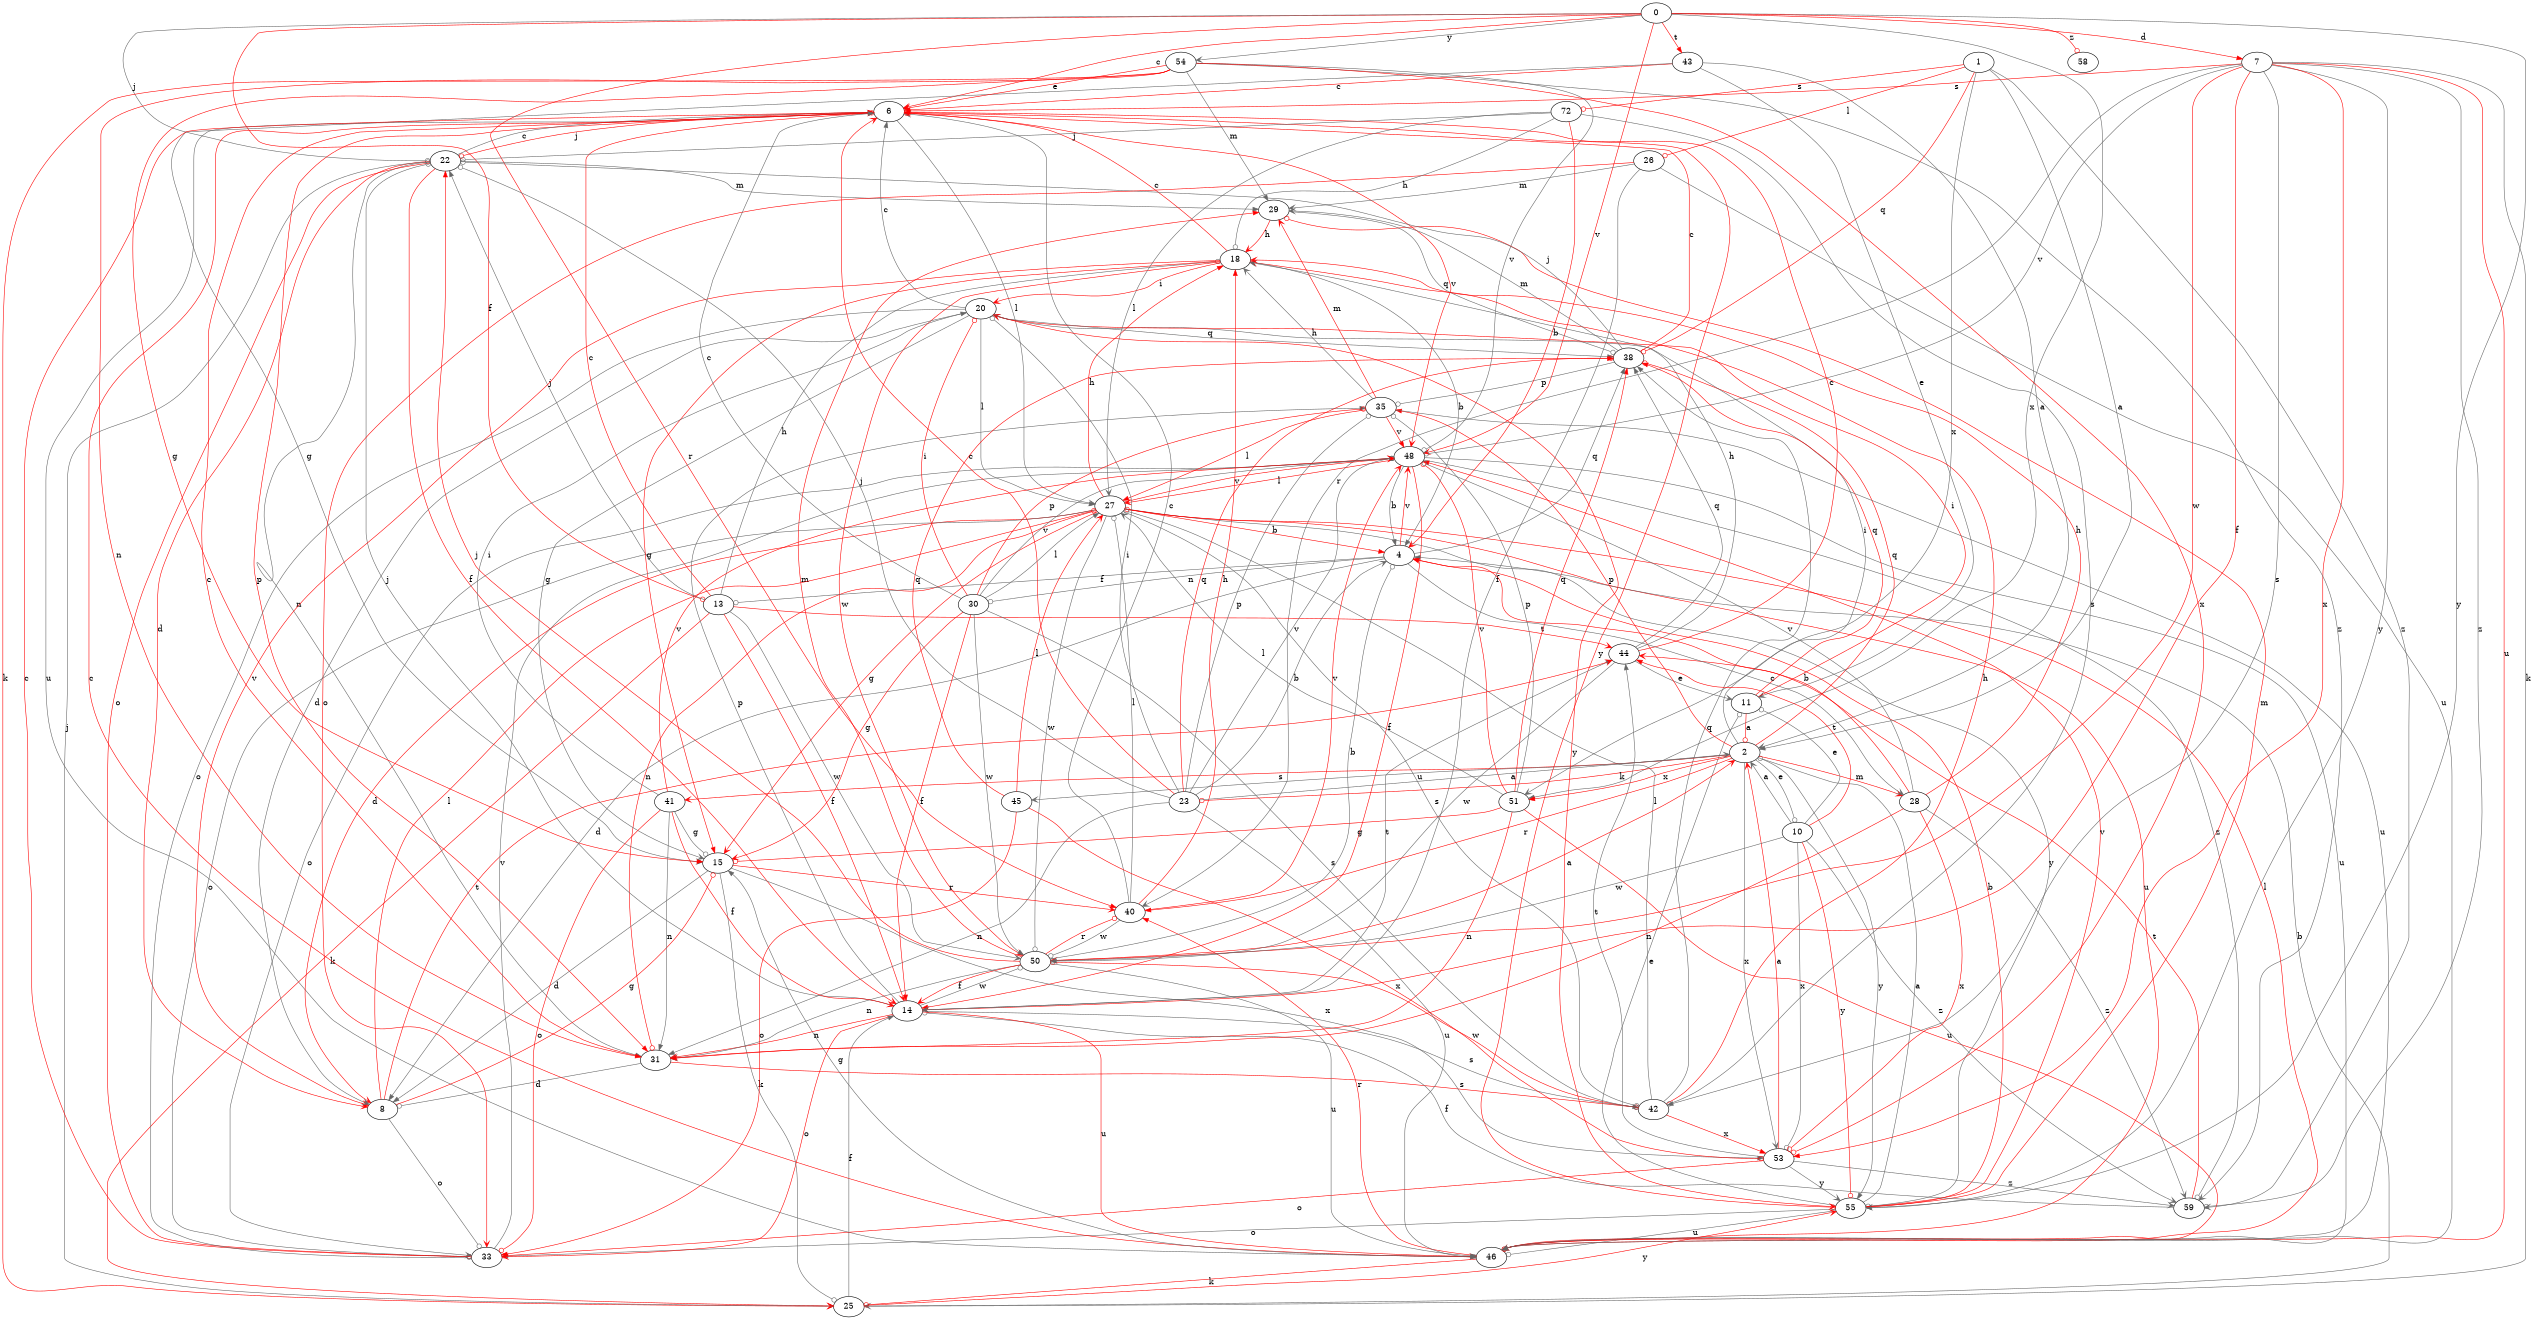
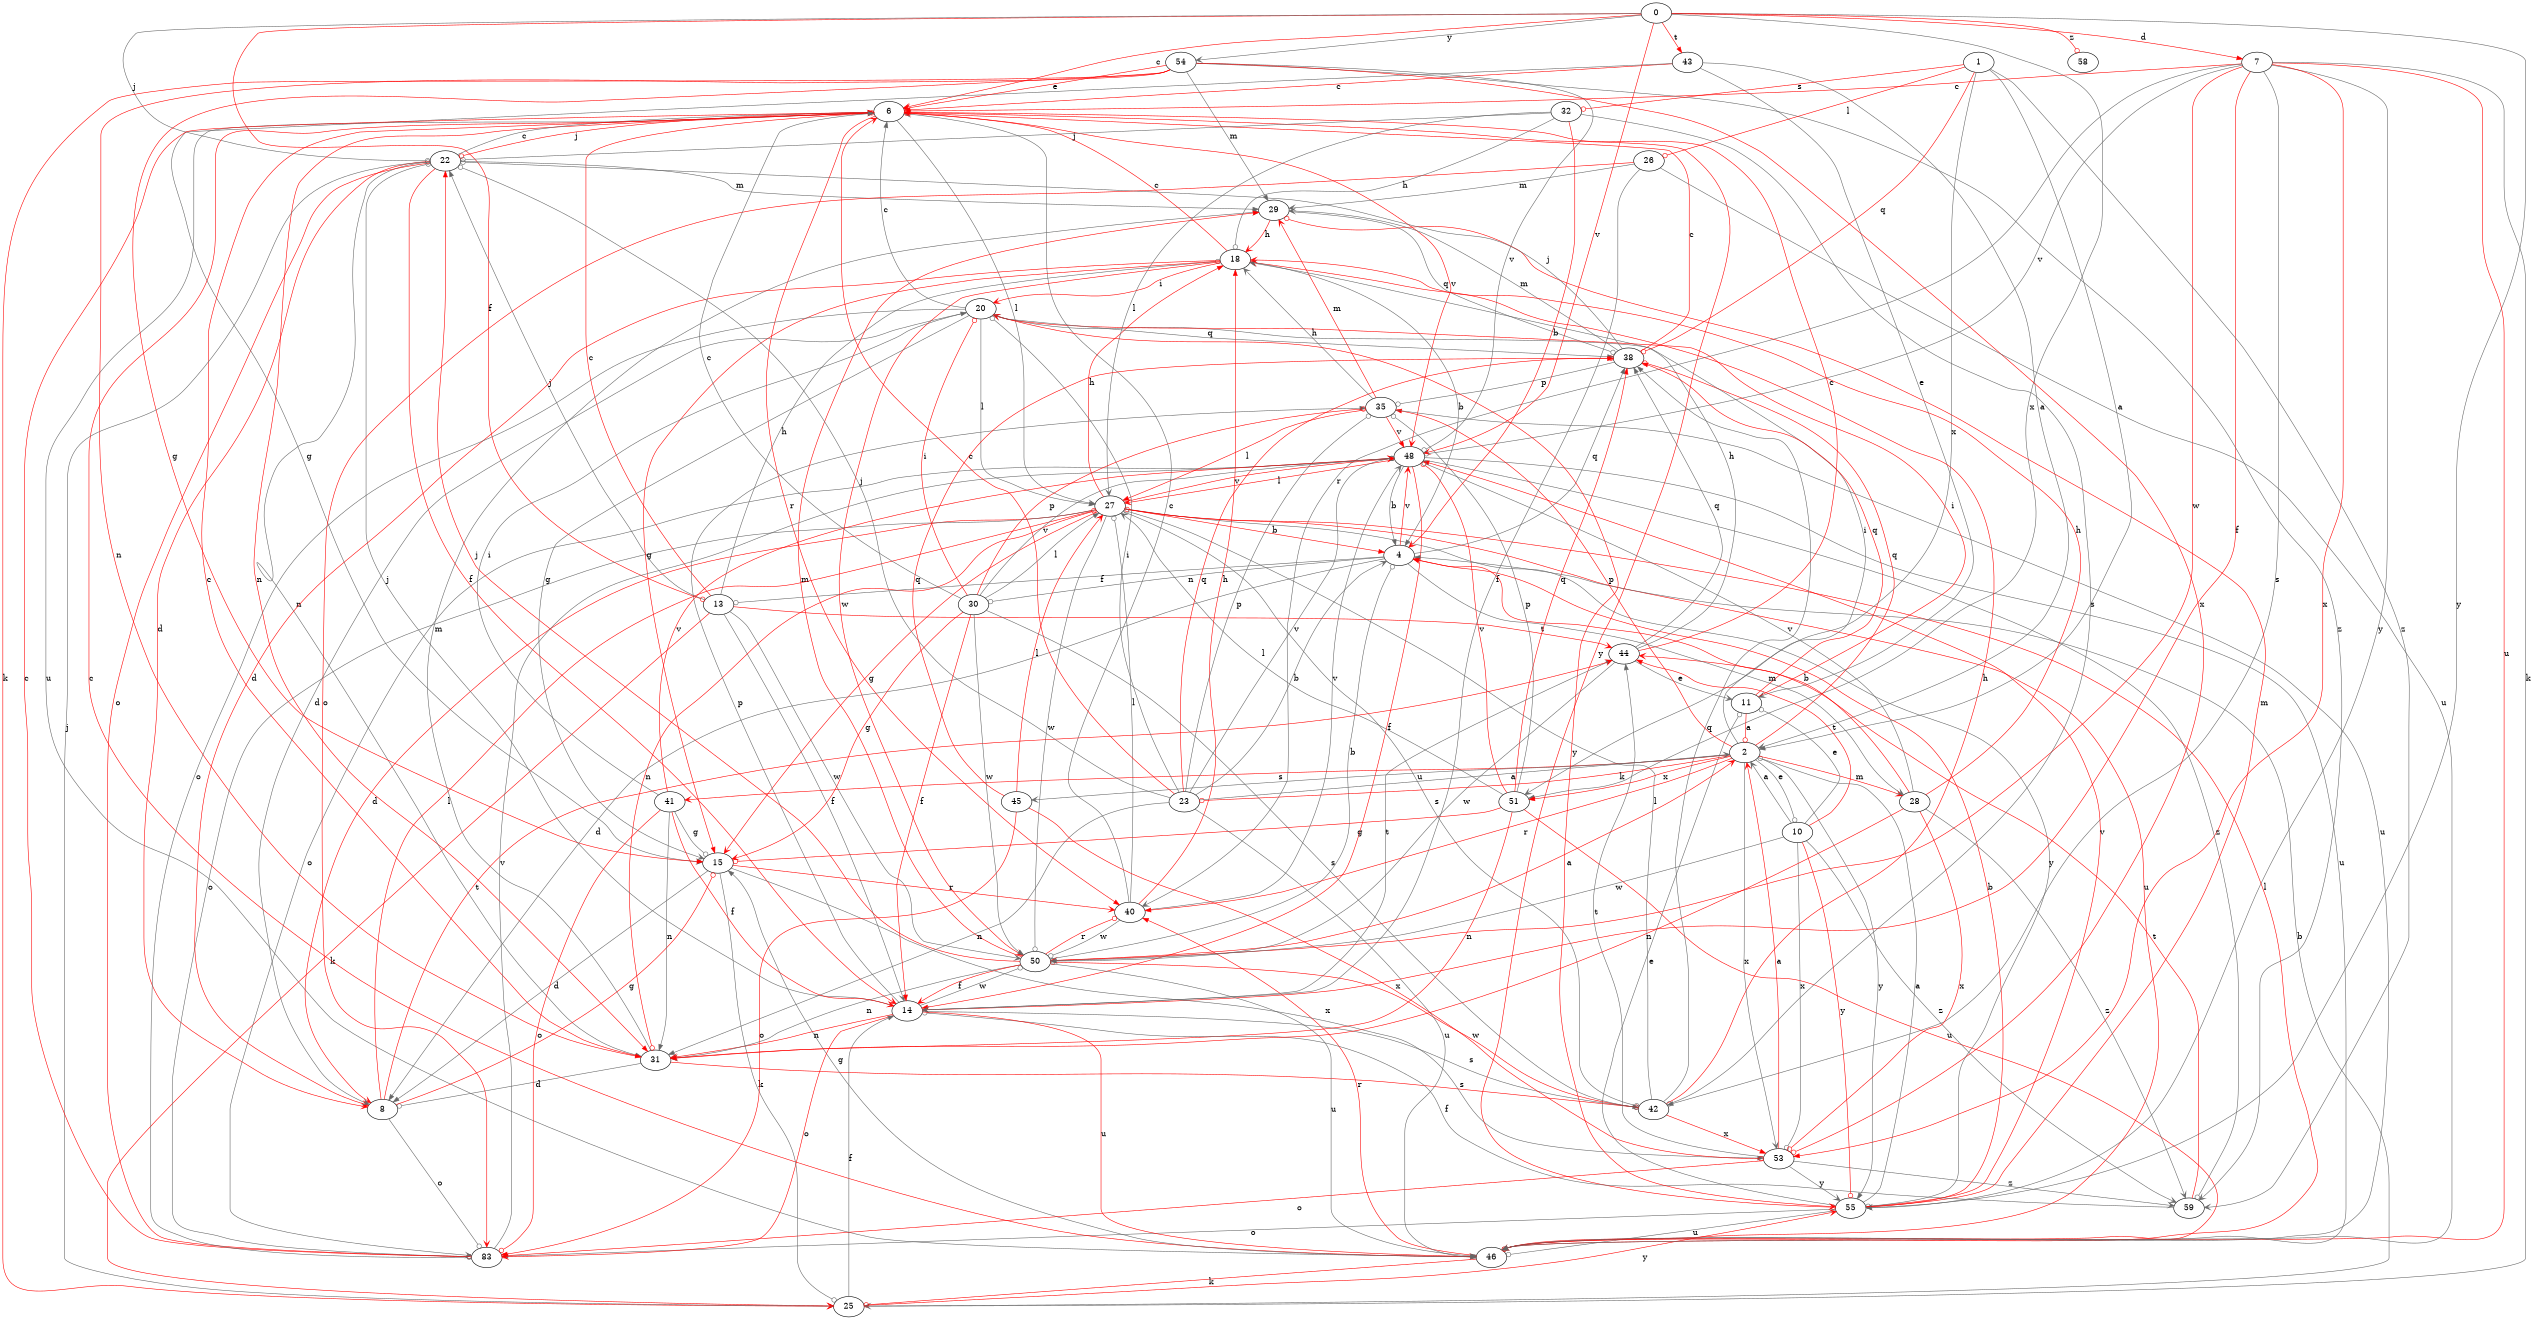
edge "7" -> "6": label "s" -> "c"
edge "0" -> "40": now "6" -> "40"
node "72": label "72" -> "32"
edge "31" -> "29": added, label "m"
edge "6" -> "31": label "p" -> "n"
edge "7" -> "59": removed, label "z"
edge "18" -> "8": label "v" -> "d"
edge "4" -> "28": label "c" -> "m"
edge "40" -> "48": color red -> gray40
edge "13" -> "14": color red -> gray40
node "33": label "33" -> "83"
